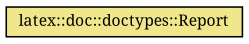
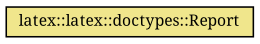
node "latex::doc::doctypes::Report": label "latex::doc::doctypes::Report" -> "latex::latex::doctypes::Report"
